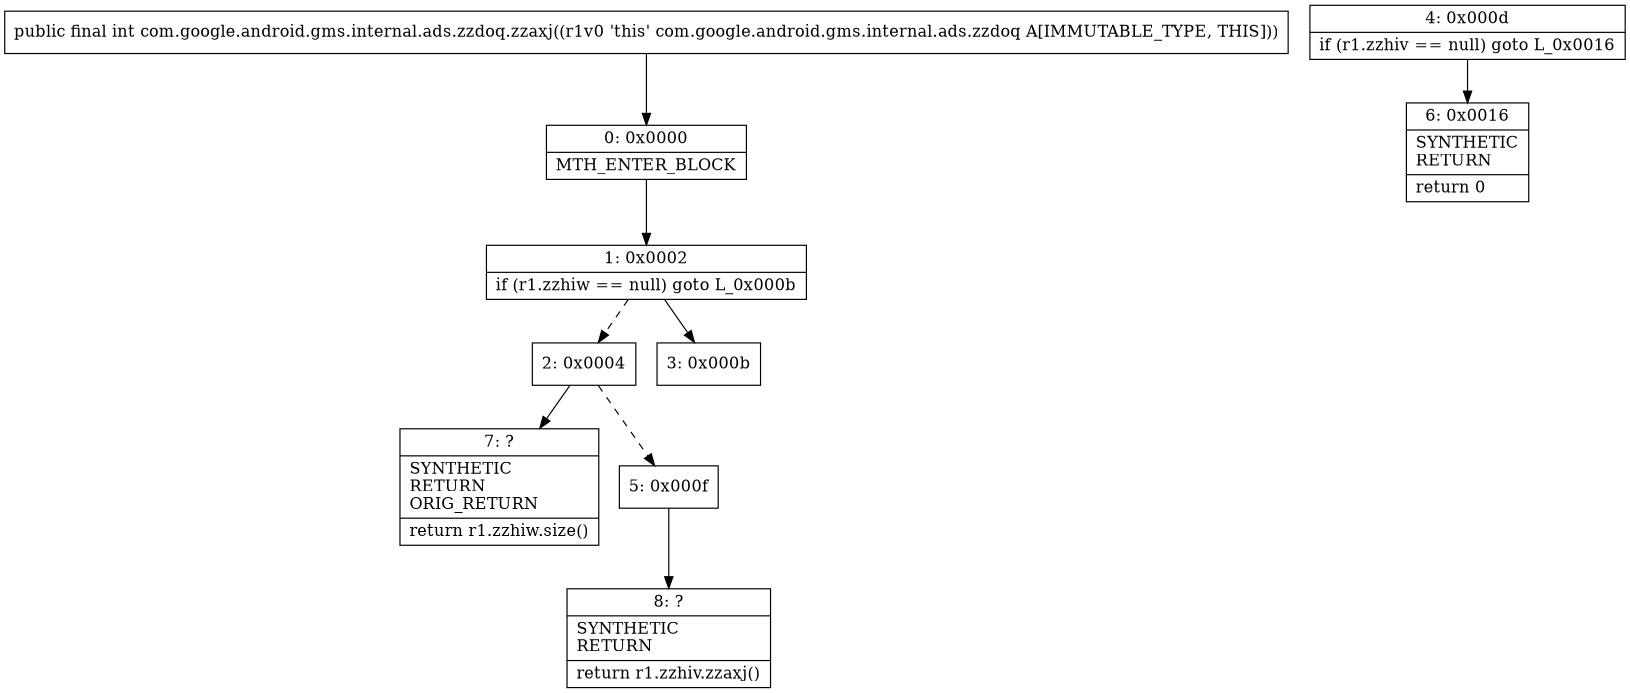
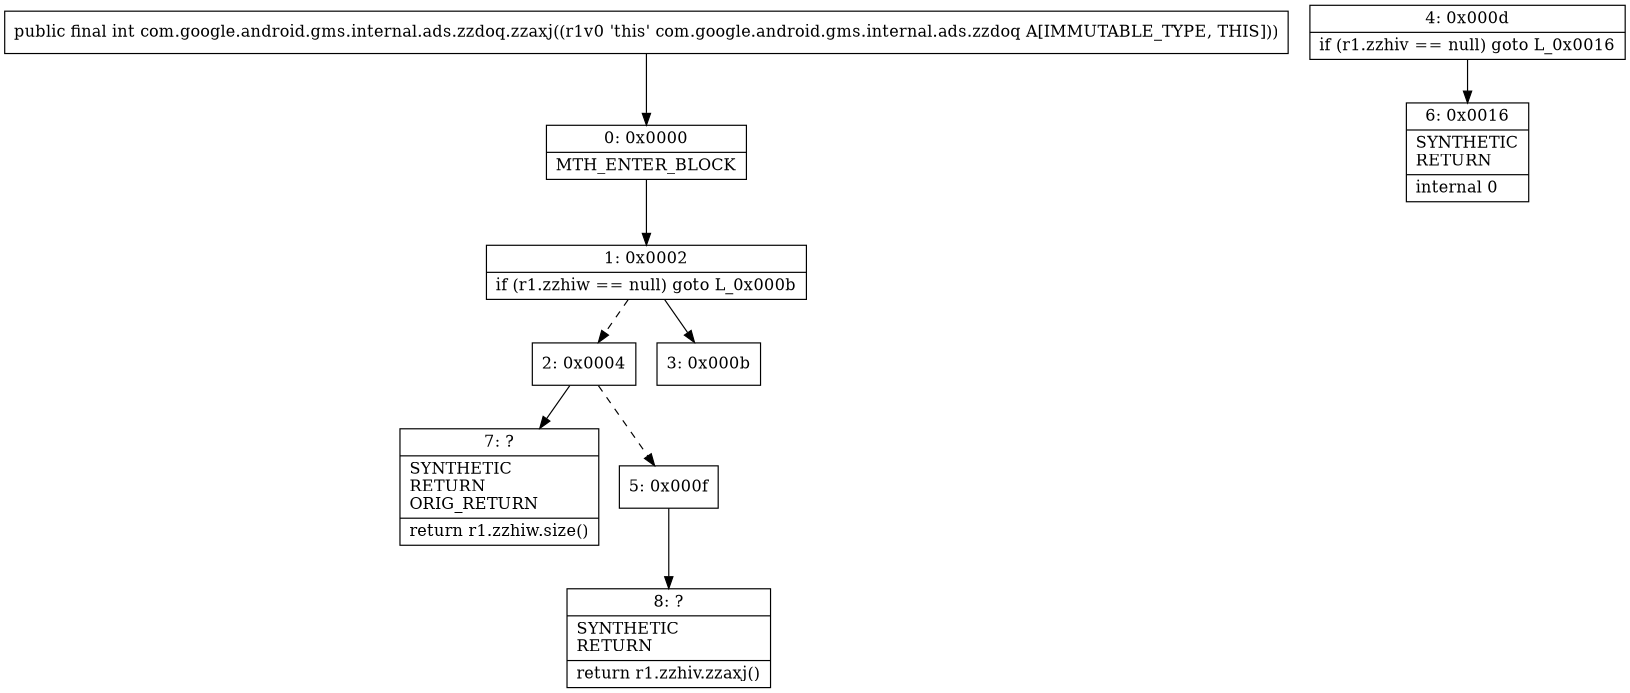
node "6: 0x0016": text "return 0" -> "internal 0"
